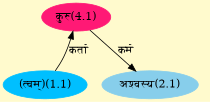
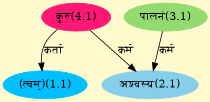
node "पालनं(3.1)": added
edge "(त्वम्)(1.1)" -> "कुरु(4.1)": reversed
